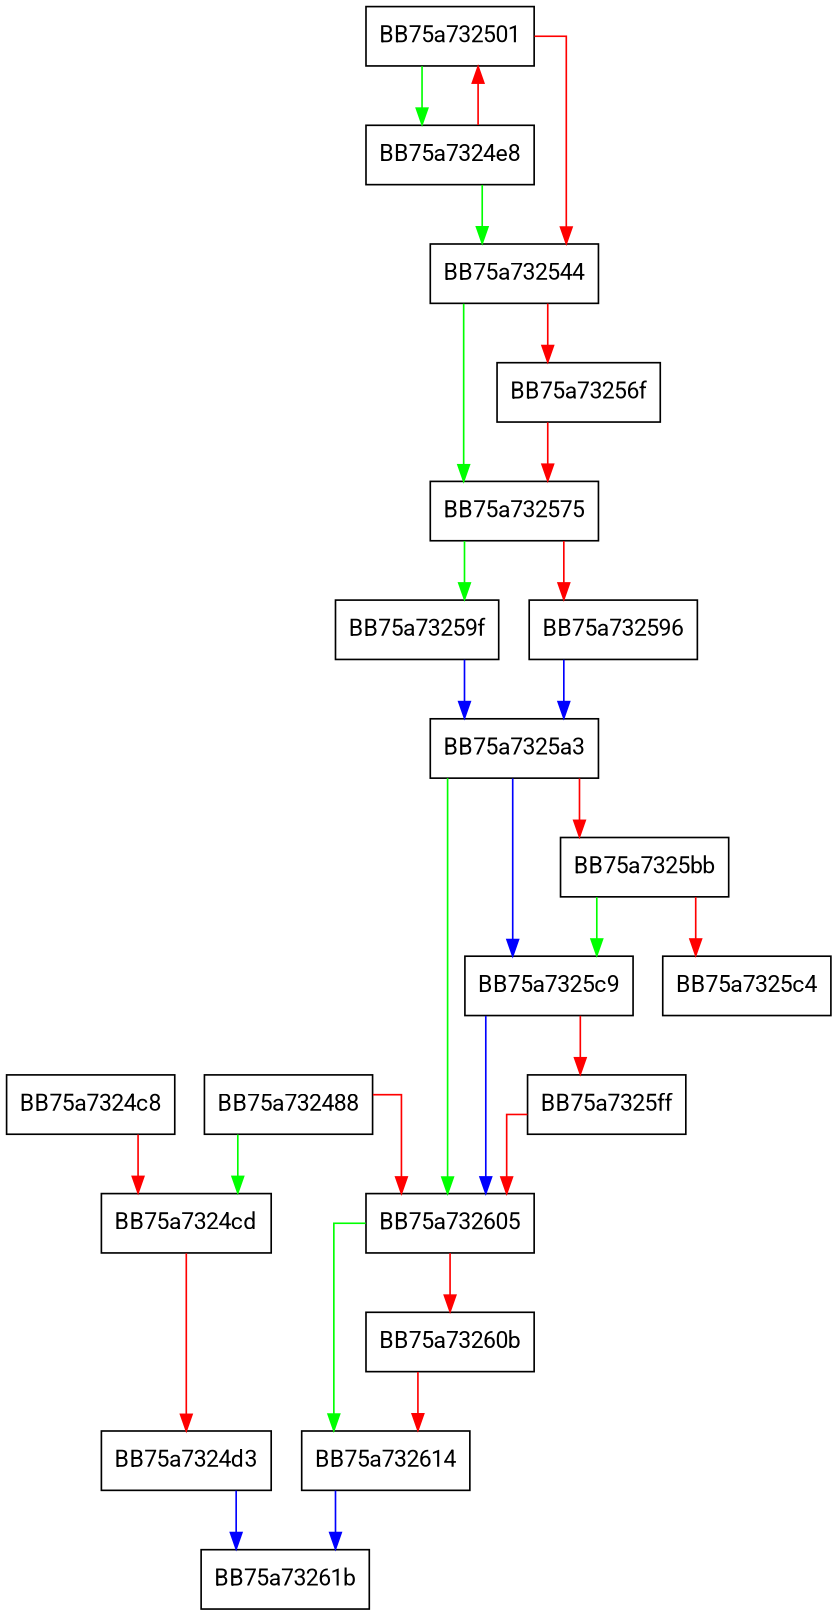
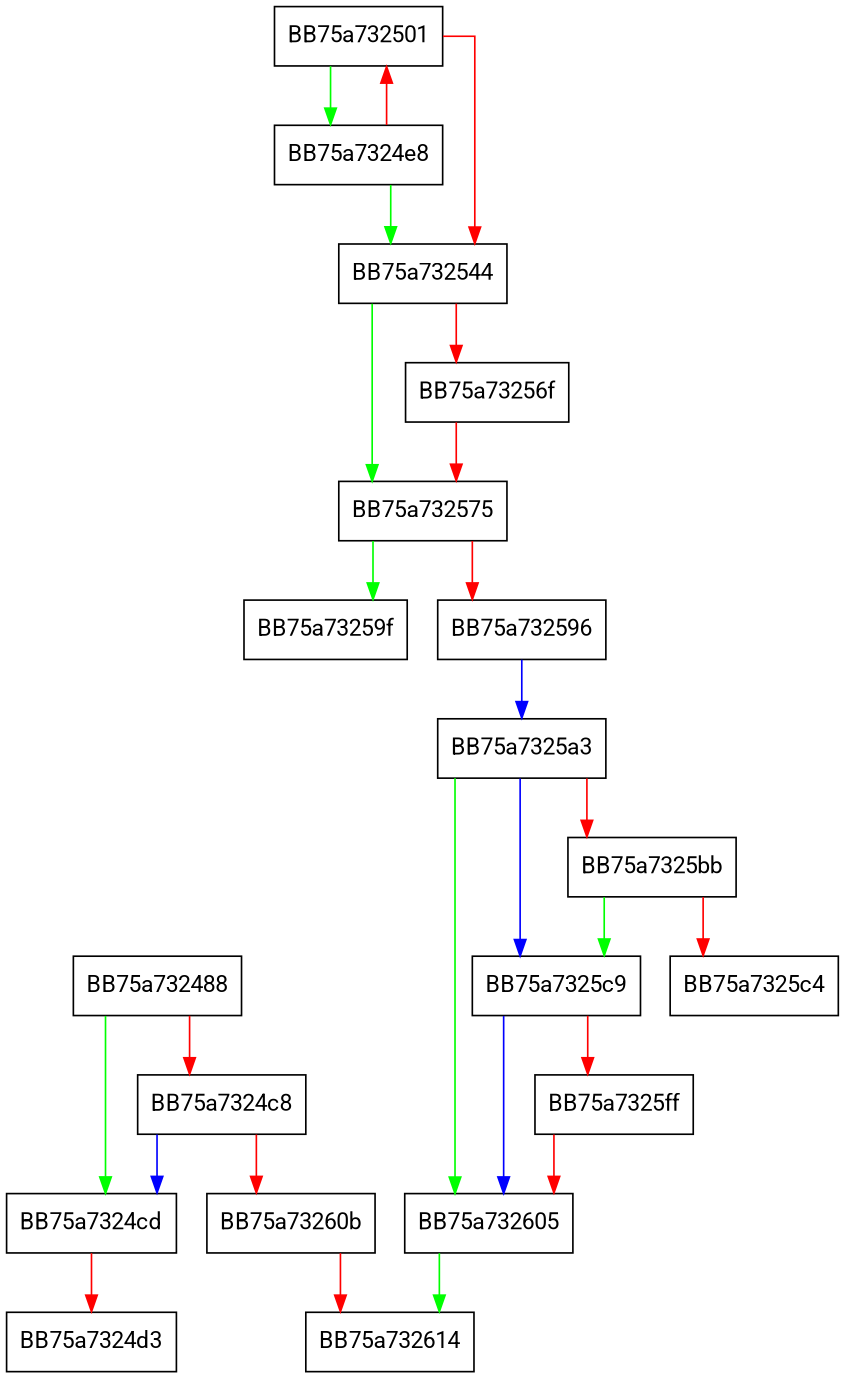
edge "BB75a73259f" -> "BB75a7325a3": removed
edge "BB75a732488" -> "BB75a732605": now "BB75a732488" -> "BB75a7324c8"
edge "BB75a7324c8" -> "BB75a7324cd": color red -> blue
edge "BB75a732605" -> "BB75a73260b": now "BB75a7324c8" -> "BB75a73260b"
node "BB75a73261b": removed
